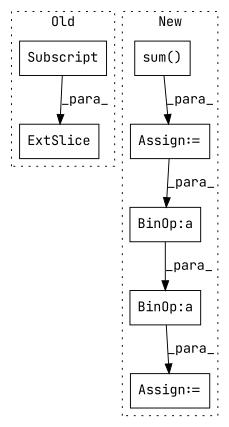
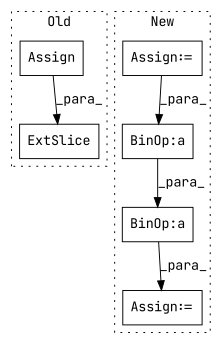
node "Subscript": label "Subscript" -> "Assign"
node "sum()": removed
